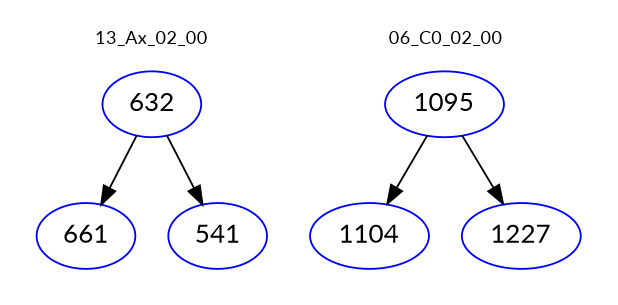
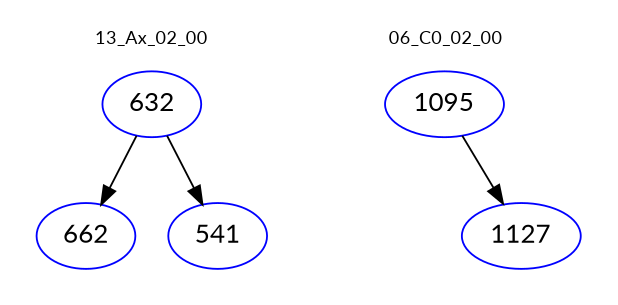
node "661": label "661" -> "662"
node "1104": removed
node "1227": label "1227" -> "1127"
